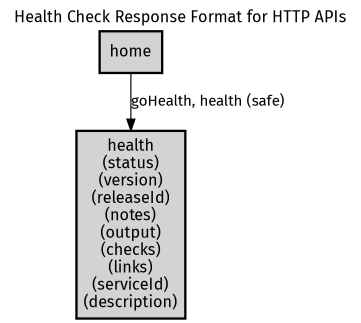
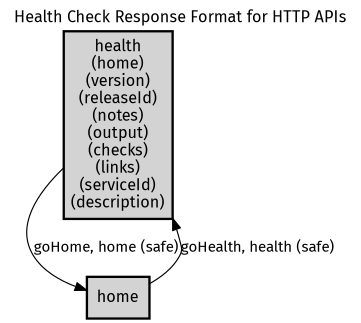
node "health": text "(status)" -> "(home)"
edge "health" -> "home": added, label "goHome, home (safe)"
